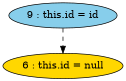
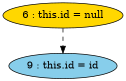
edge "9 : this.id = id" -> "6 : this.id = null": reversed
